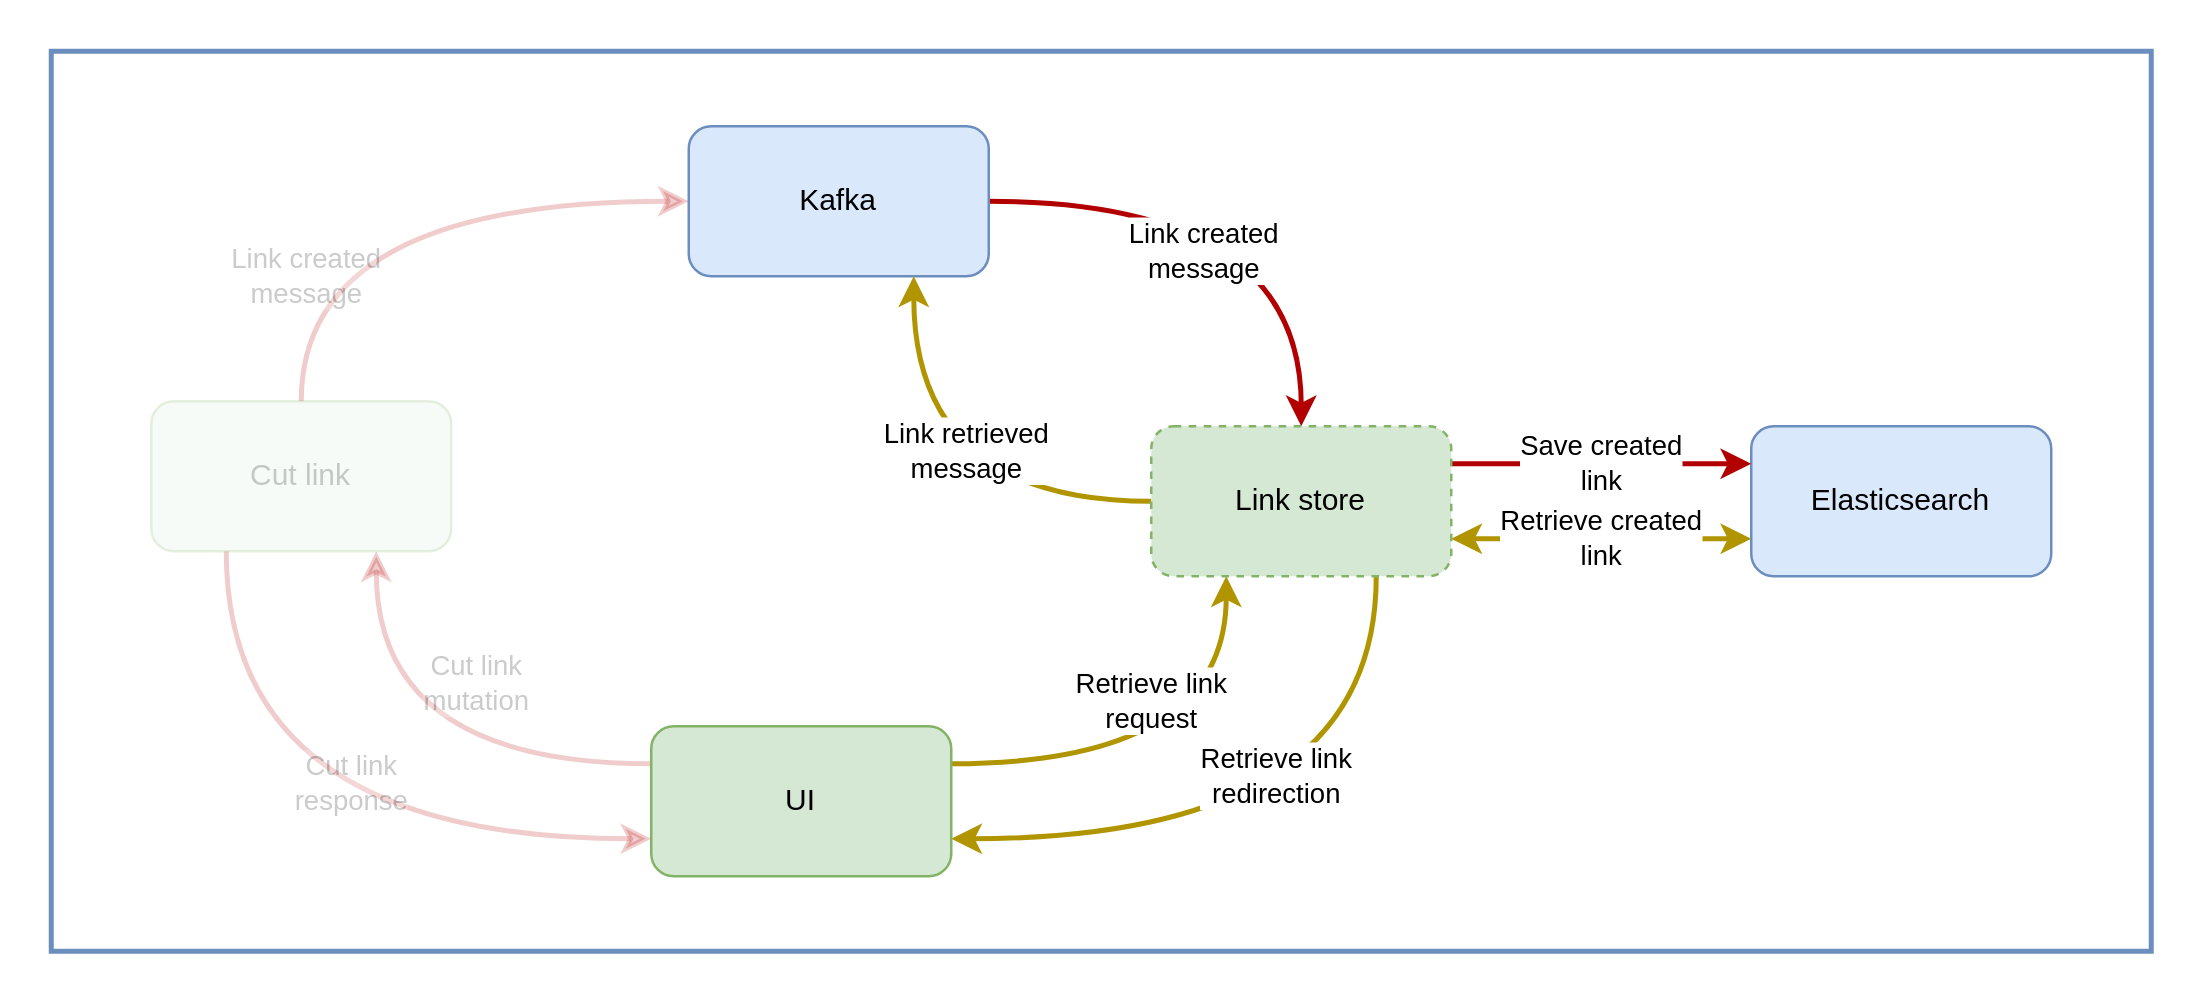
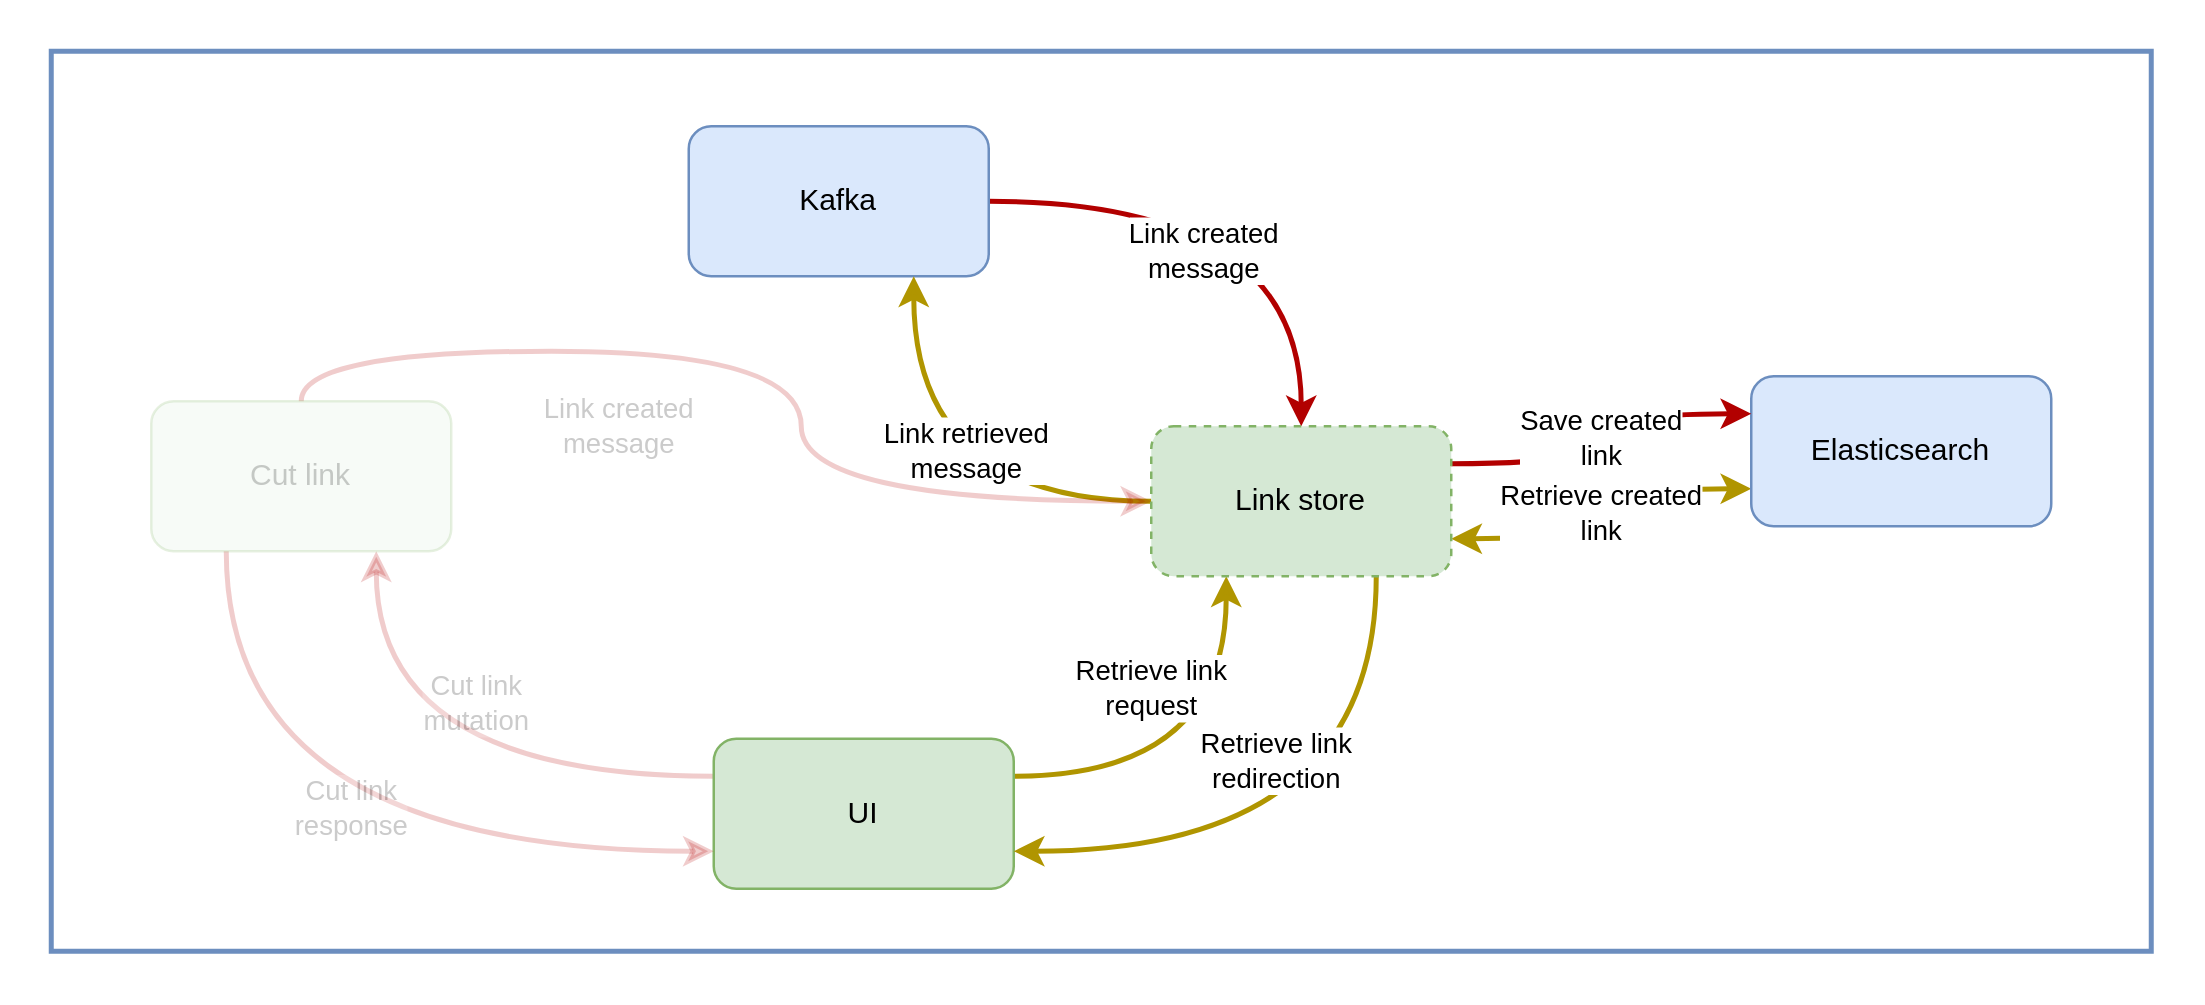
edge "Cut link" -> "Kafka": now "Cut link" -> "Link store"
node "Elasticsearch": moved (1901, 501) -> (1901, 451)
node "UI": moved (801, 801) -> (864, 814)
